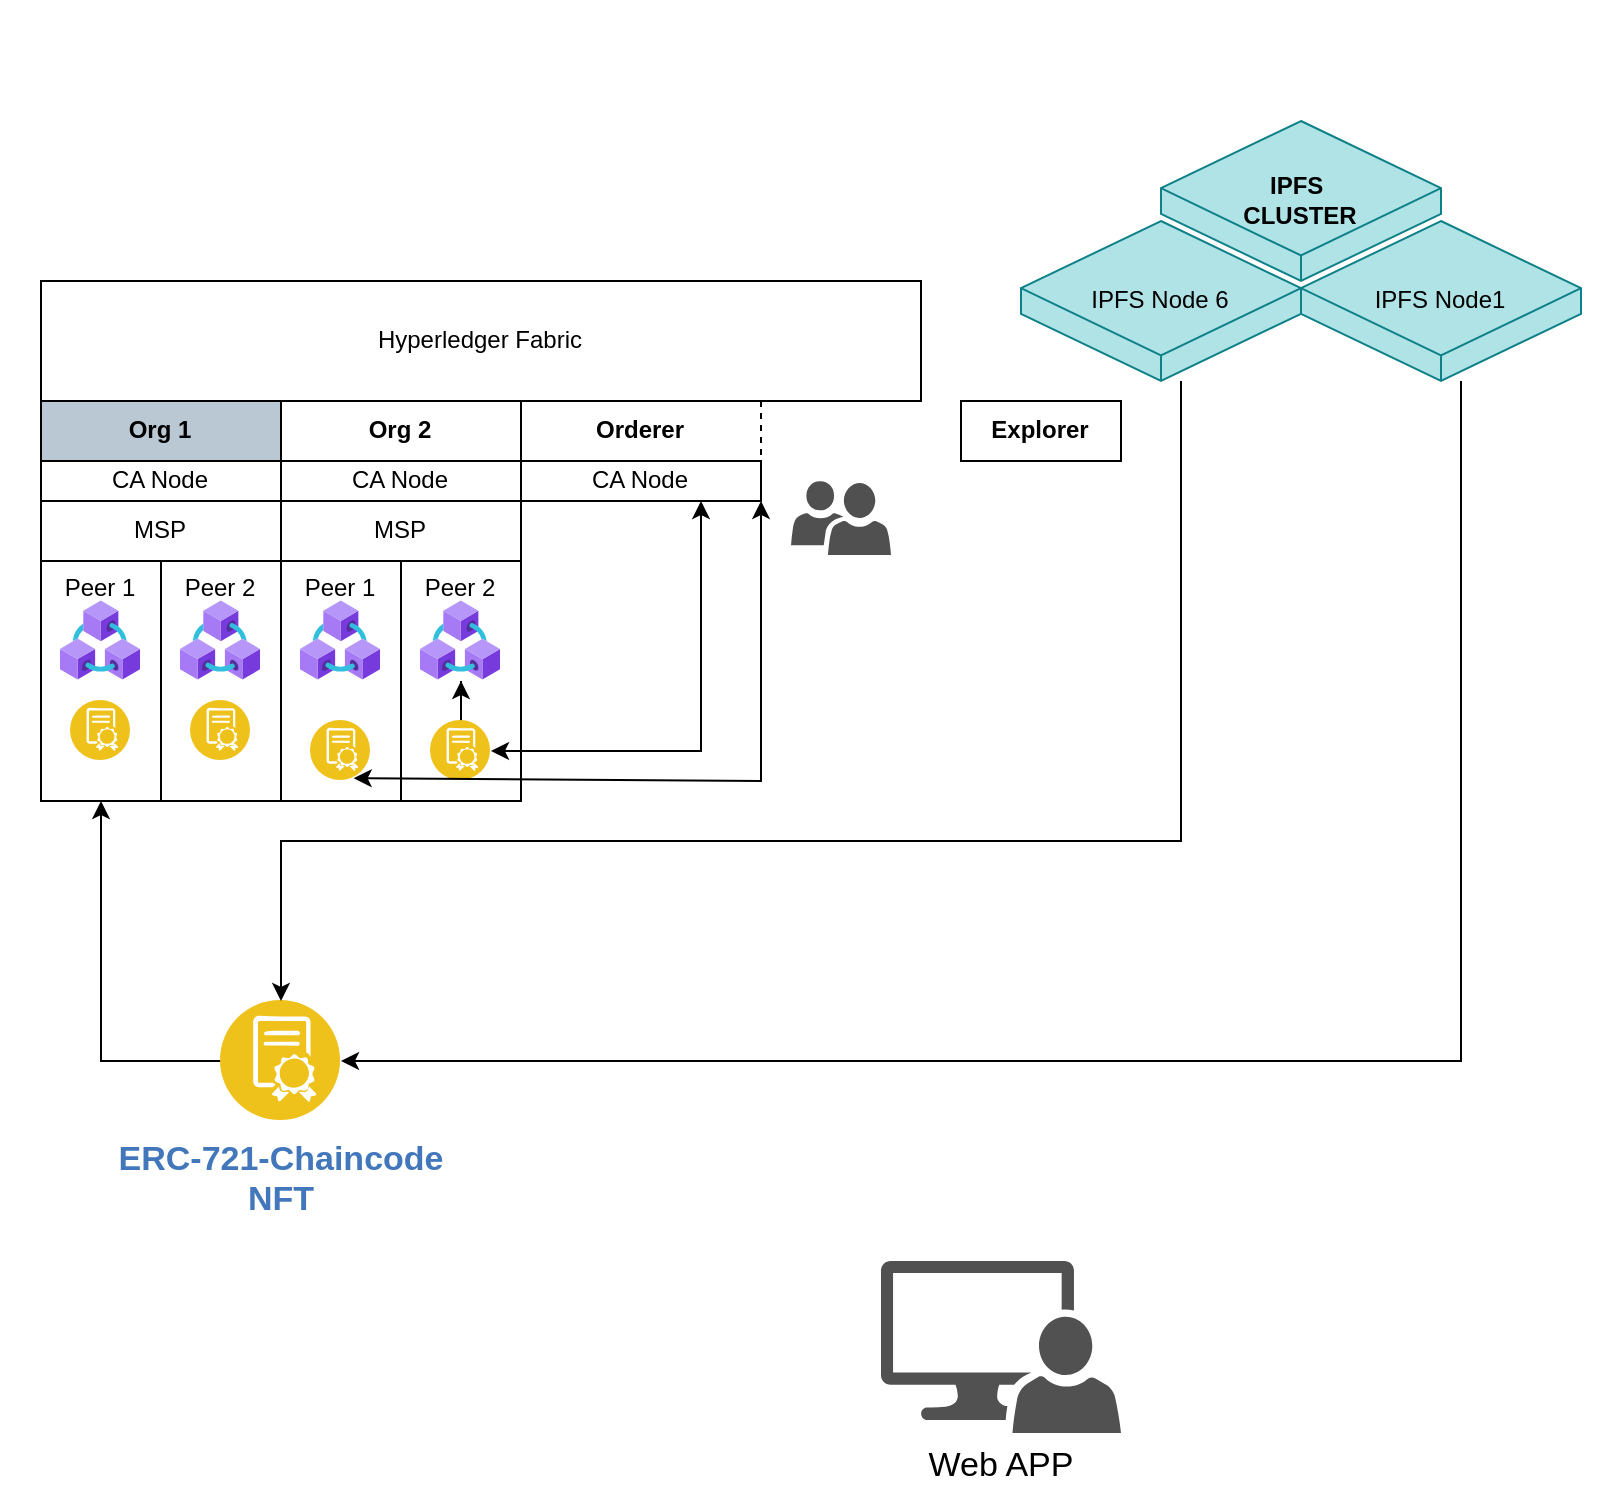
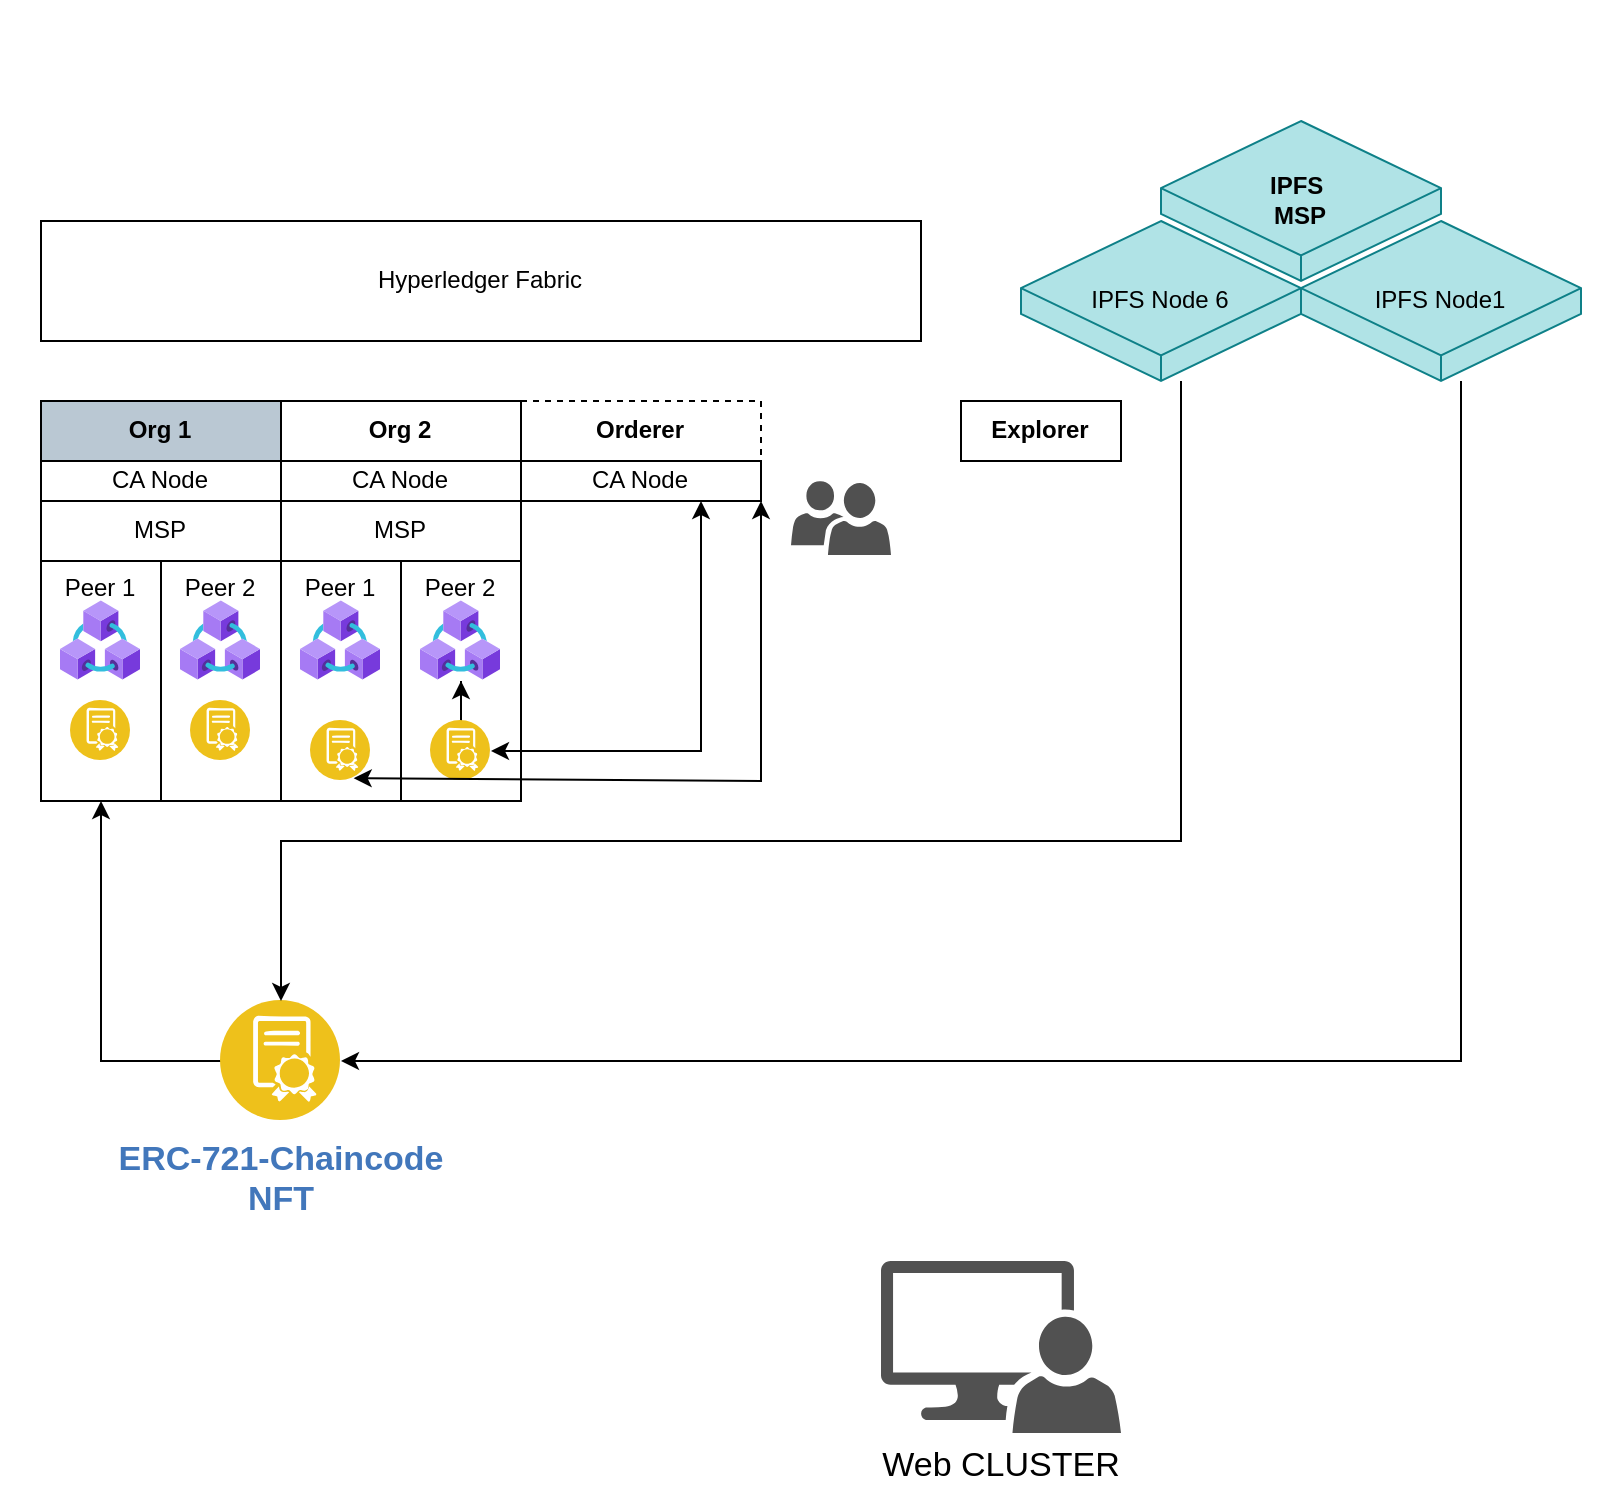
node "IPFS CLUSTER": label "IPFS CLUSTER" -> "IPFS MSP"
node "Hyperledger Fabric": moved (481, 341) -> (481, 281)
node "Web APP": label "Web APP" -> "Web CLUSTER"
